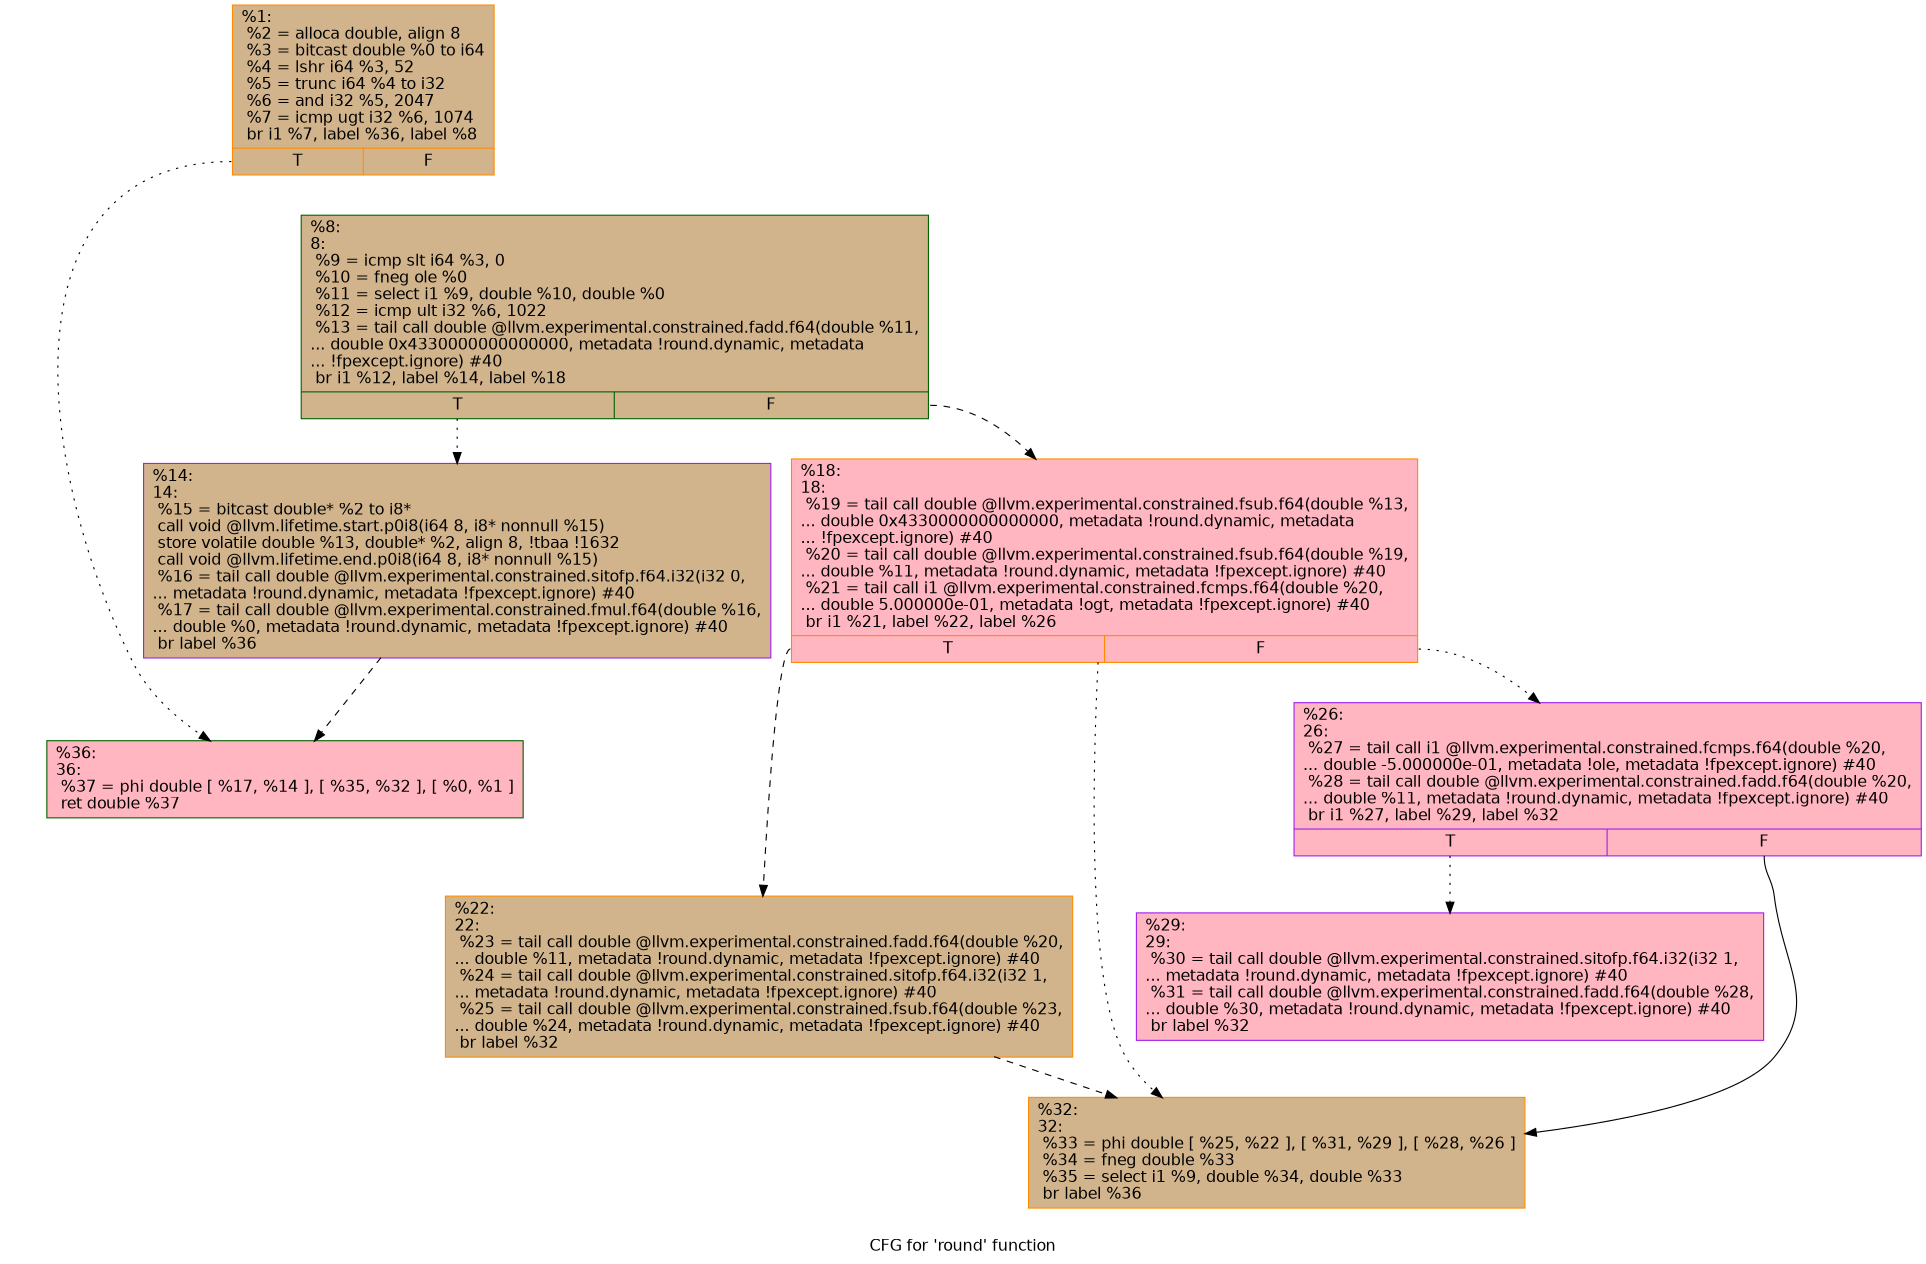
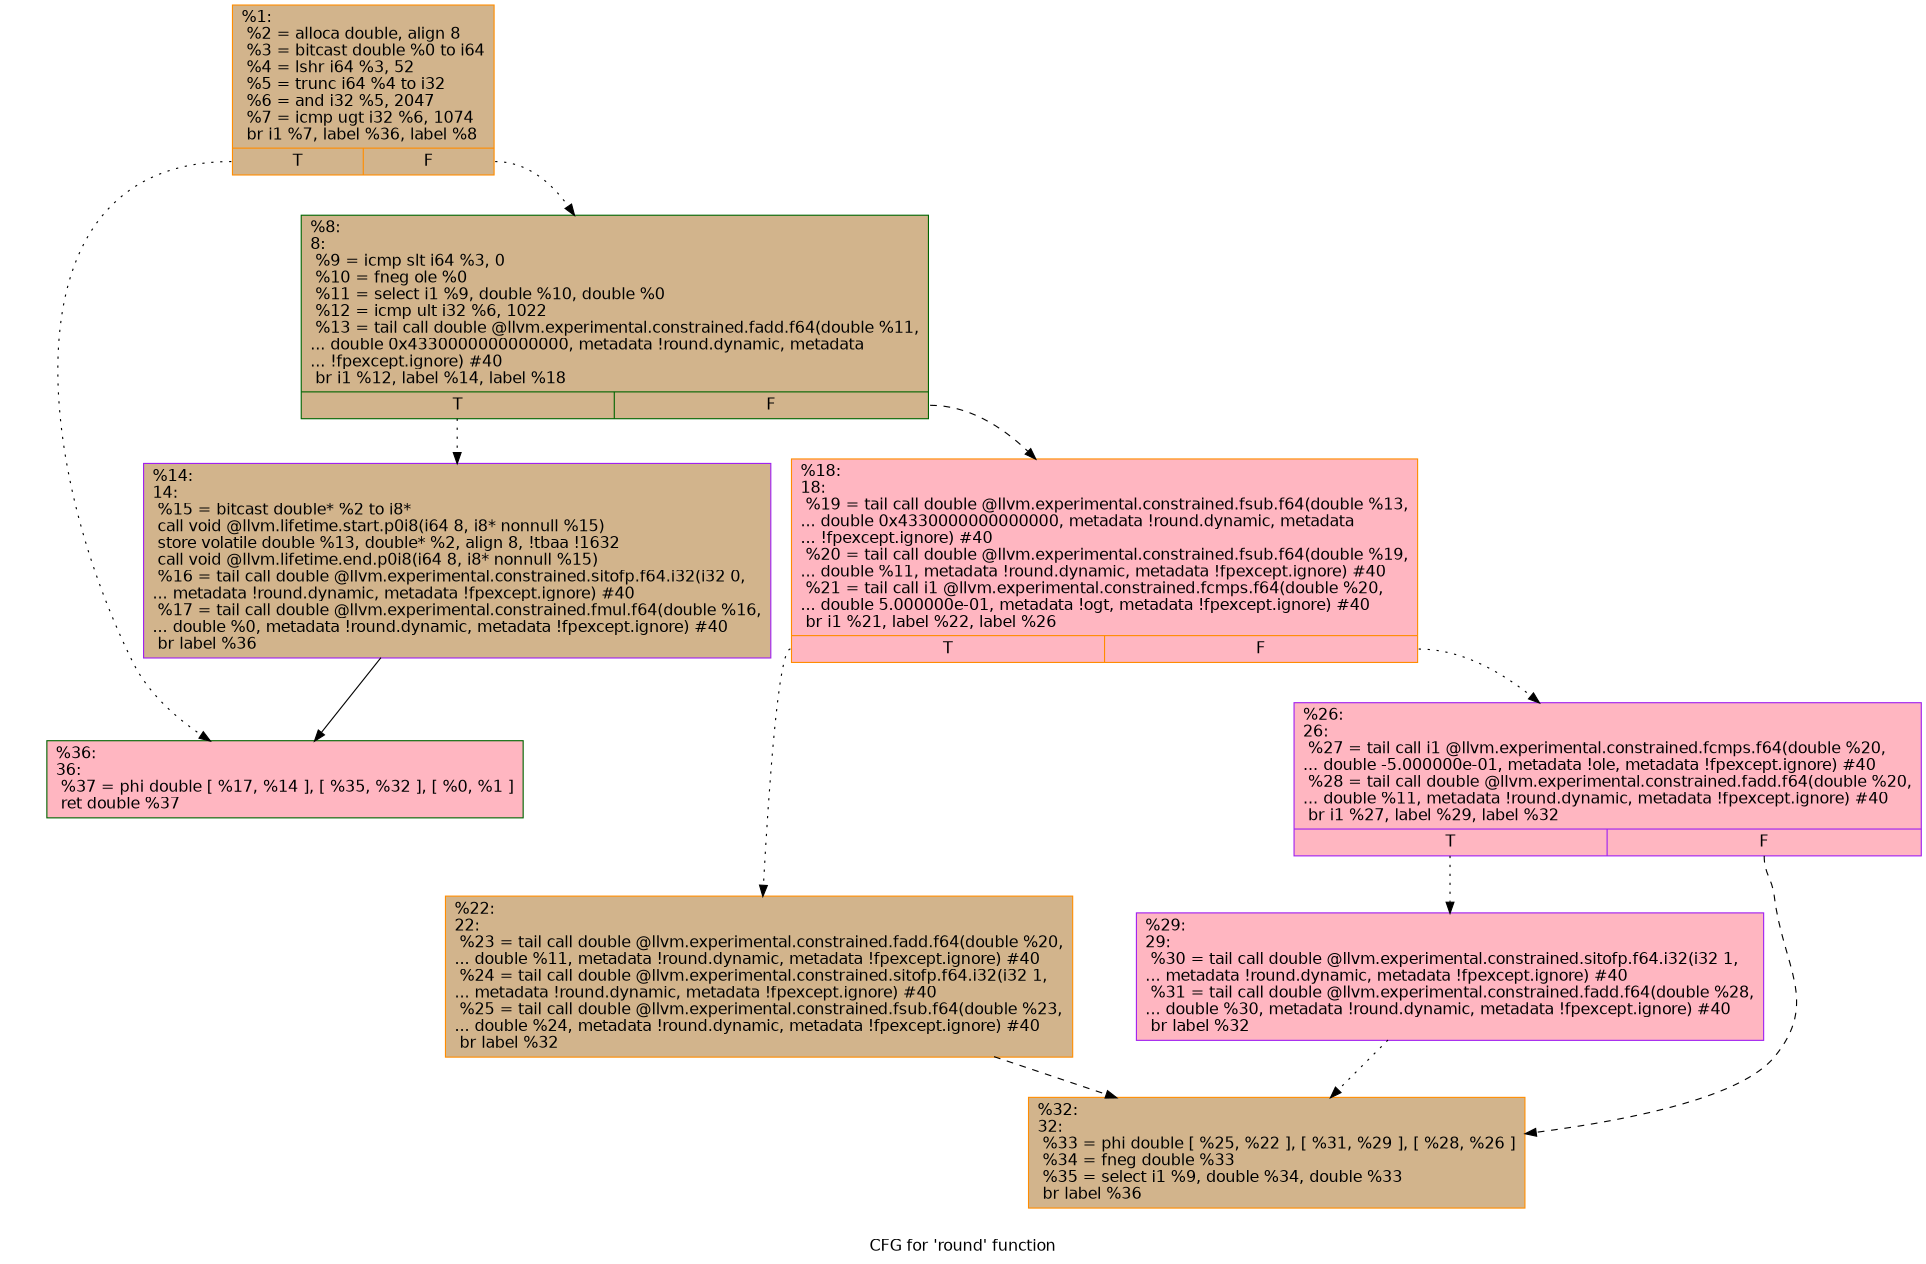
edge "%1:" -> "%8:": added
edge "%14:" -> "%36:": style dashed -> solid
edge "%18:" -> "%22:": style dashed -> dotted
edge "%18:" -> "%32:": now "%29:" -> "%32:"
edge "%26:" -> "%32:": style solid -> dashed
